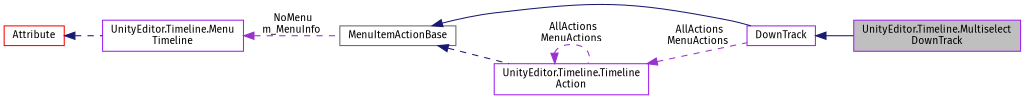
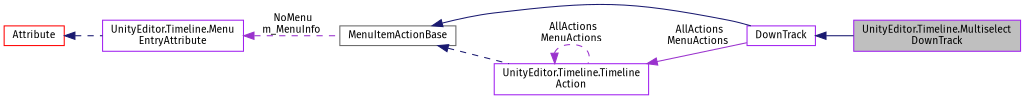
node "UnityEditor.Timeline.Menu Timeline": label "UnityEditor.Timeline.Menu Timeline" -> "UnityEditor.Timeline.Menu EntryAttribute"
edge "DownTrack" -> "UnityEditor.Timeline.Timeline Action": style dashed -> solid
